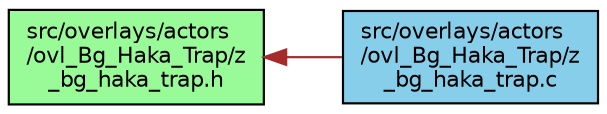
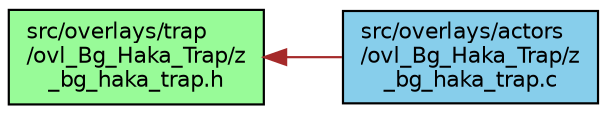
node "src/overlays/actors /ovl_Bg_Haka_Trap/z _bg_haka_trap.h": label "src/overlays/actors /ovl_Bg_Haka_Trap/z _bg_haka_trap.h" -> "src/overlays/trap /ovl_Bg_Haka_Trap/z _bg_haka_trap.h"
